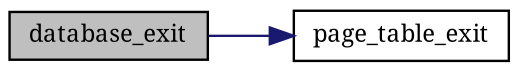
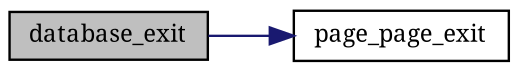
node "page_table_exit": label "page_table_exit" -> "page_page_exit"
